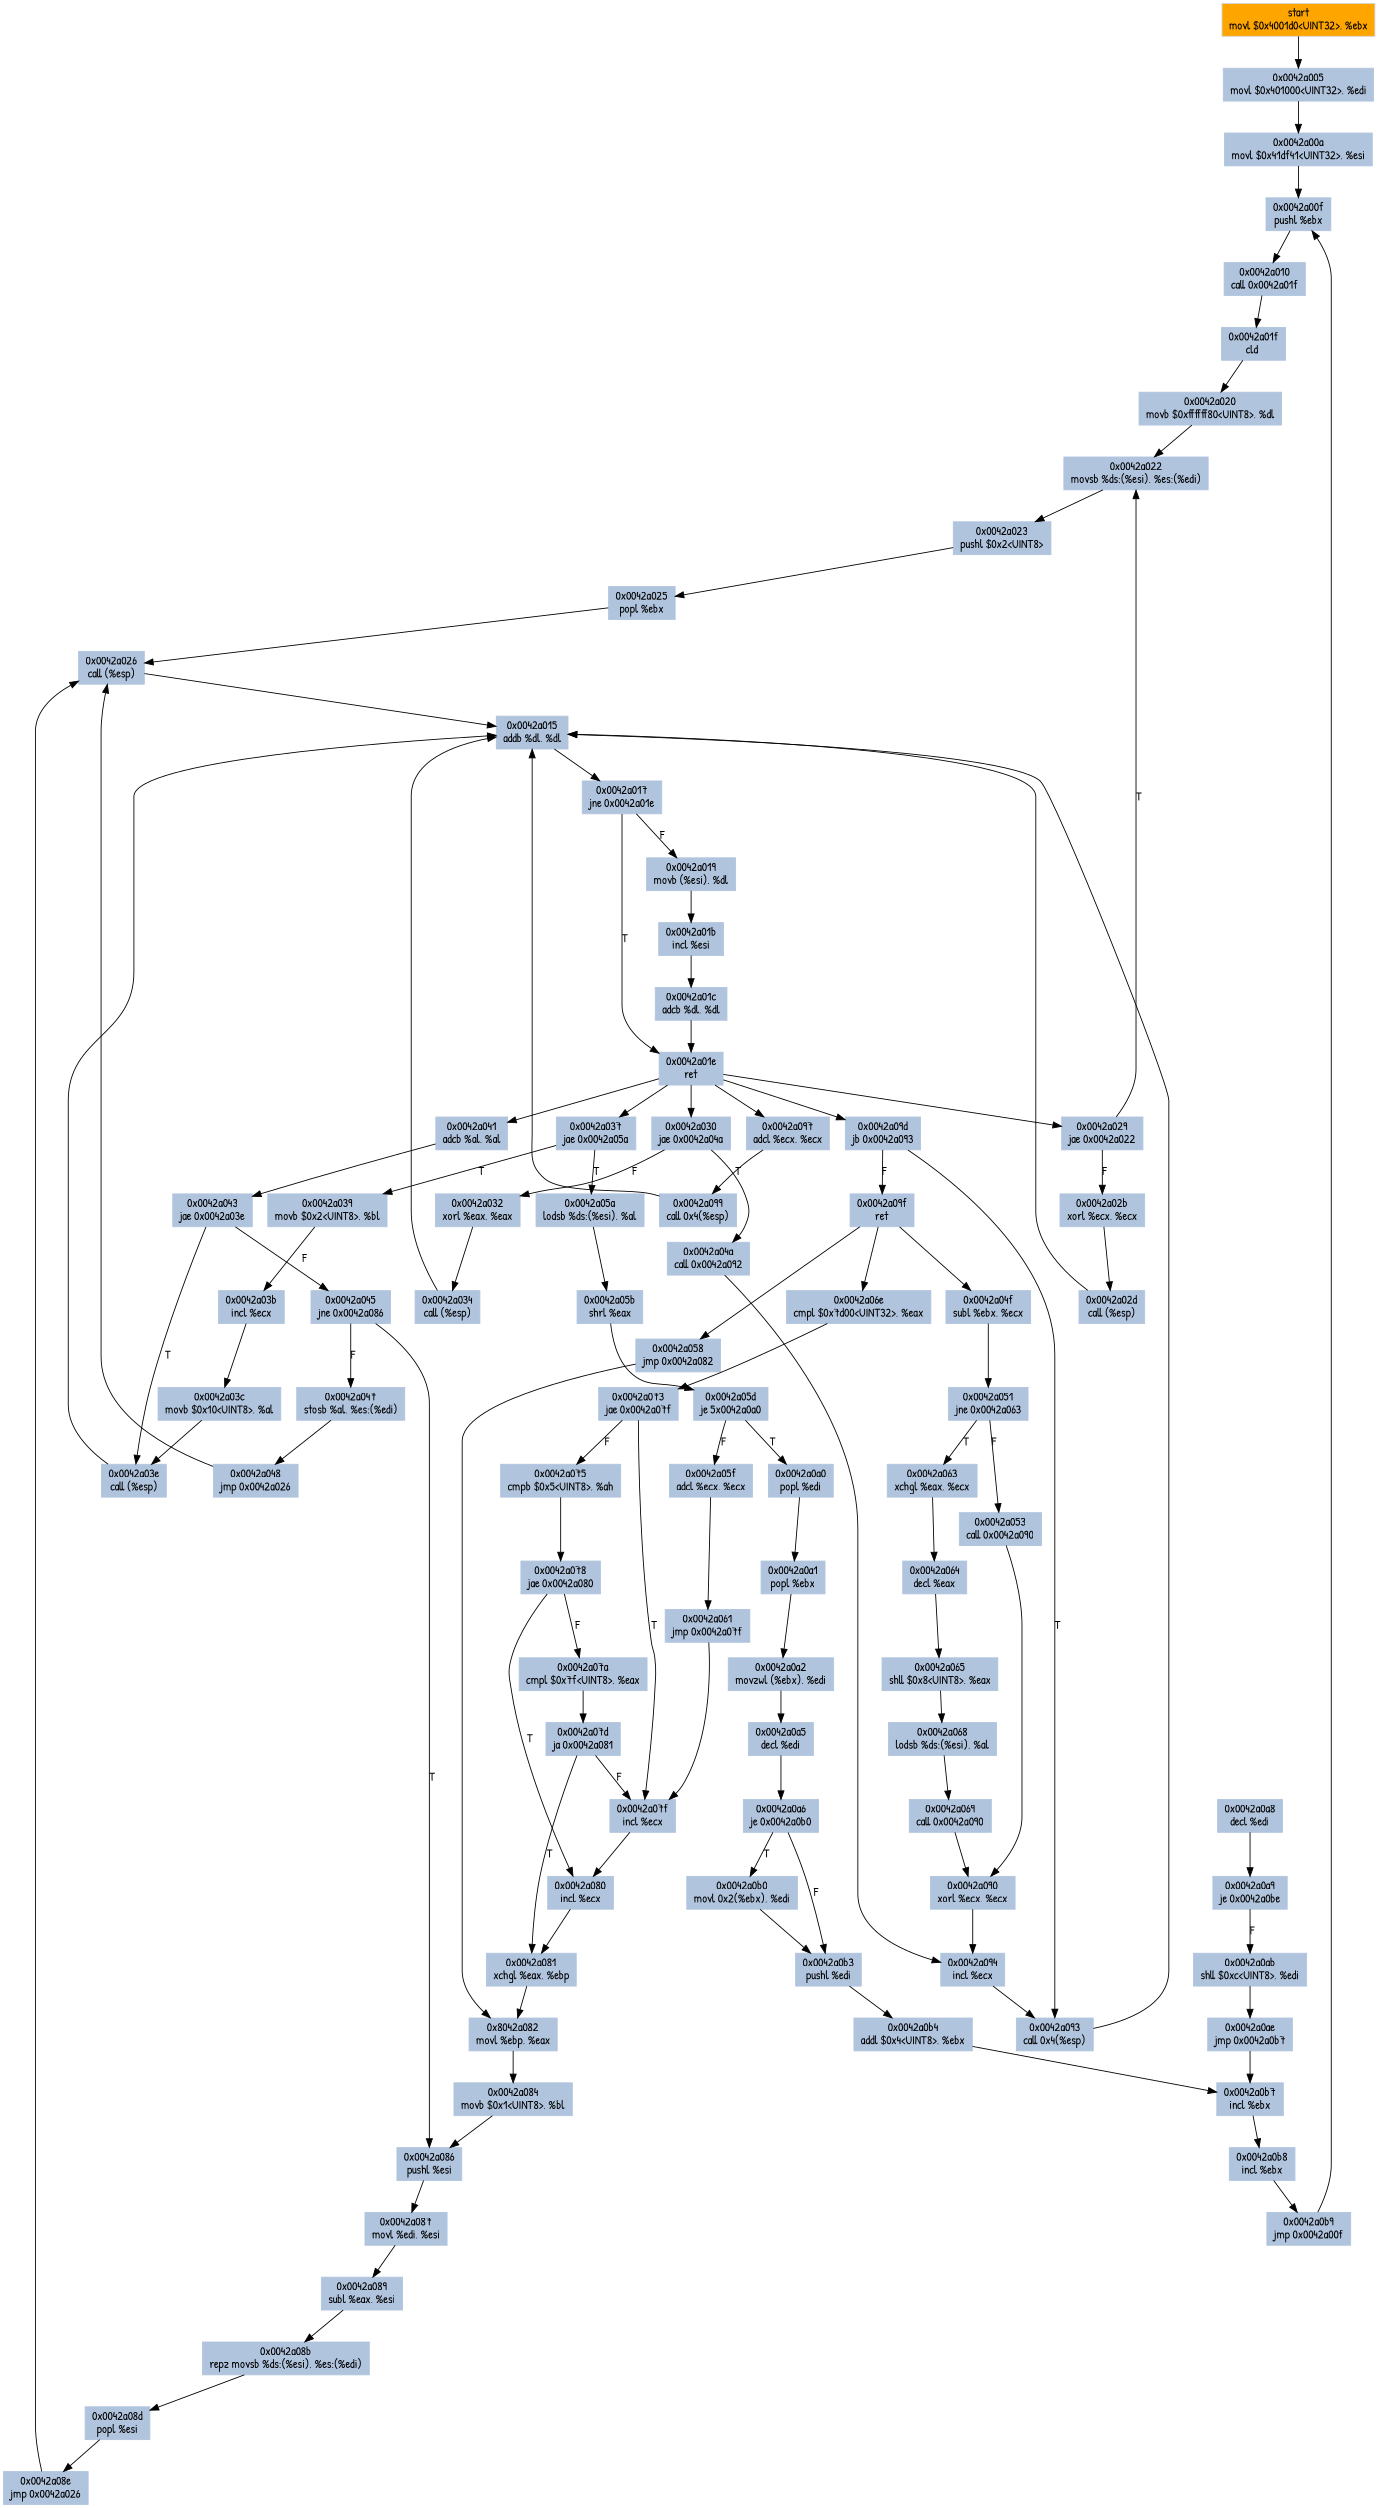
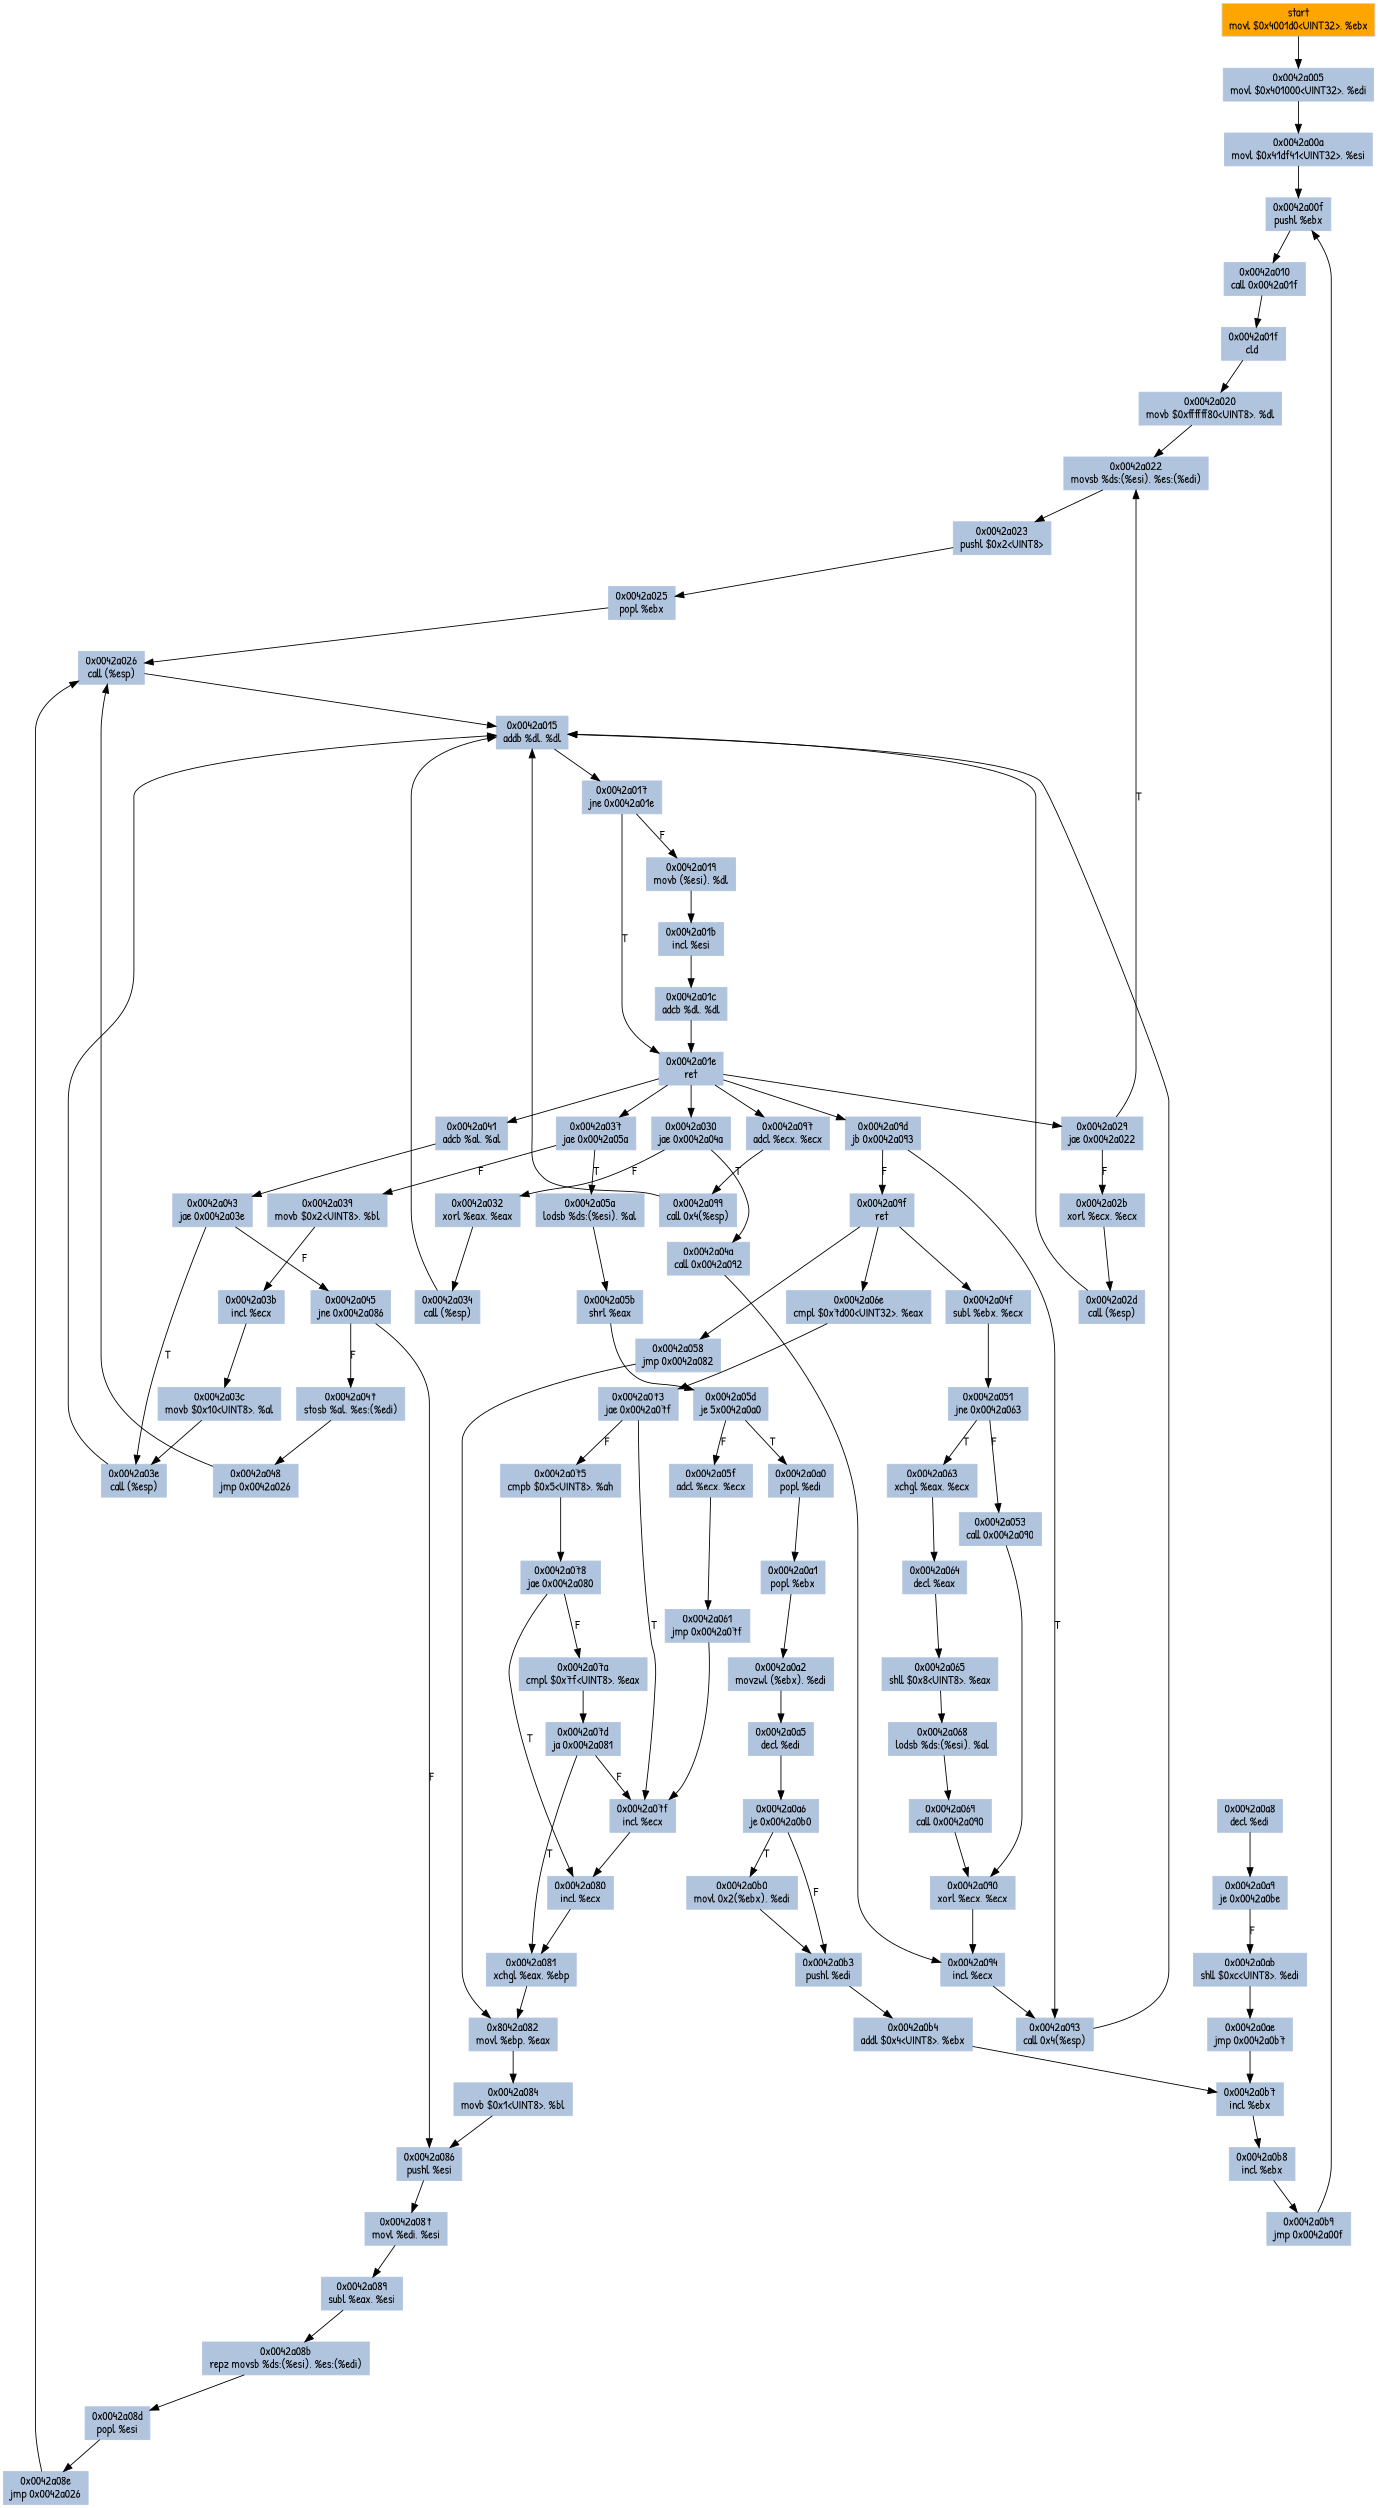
edge "0x0042a037 jae 0x0042a05a" -> "0x0042a039 movb $0x2<UINT8>, %bl": label "T" -> "F"
edge "0x0042a045 jne 0x0042a086" -> "0x0042a086 pushl %esi": label "T" -> "F"
